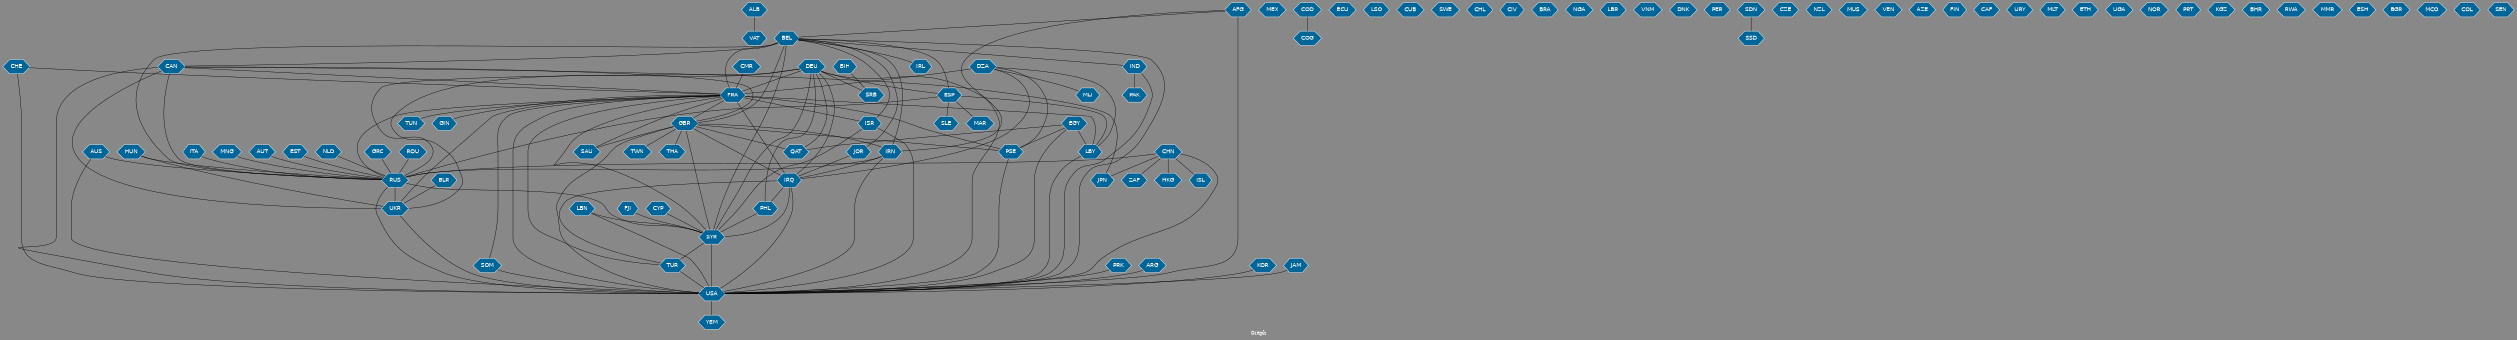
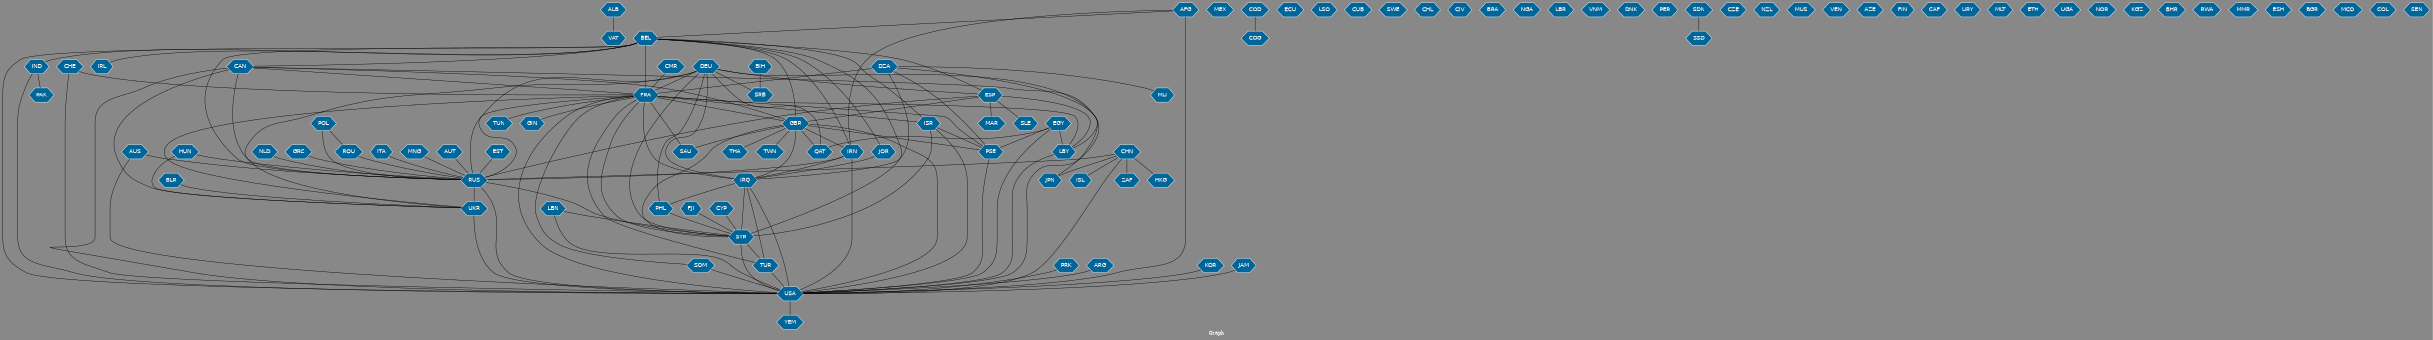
node "PRT": removed
edge "ESP" -- "GBR": added
node "POL": added
edge "ISR" -- "PSE": added
